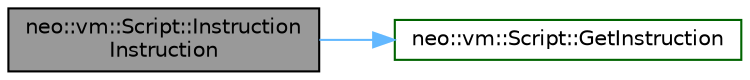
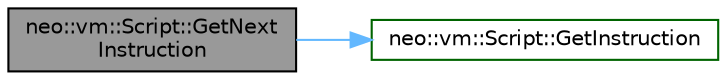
node "neo::vm::Script::Instruction Instruction": label "neo::vm::Script::Instruction Instruction" -> "neo::vm::Script::GetNext Instruction"
